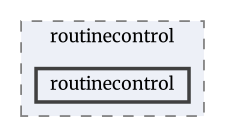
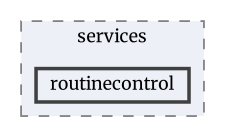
cluster "routinecontrol": label "routinecontrol" -> "services"
